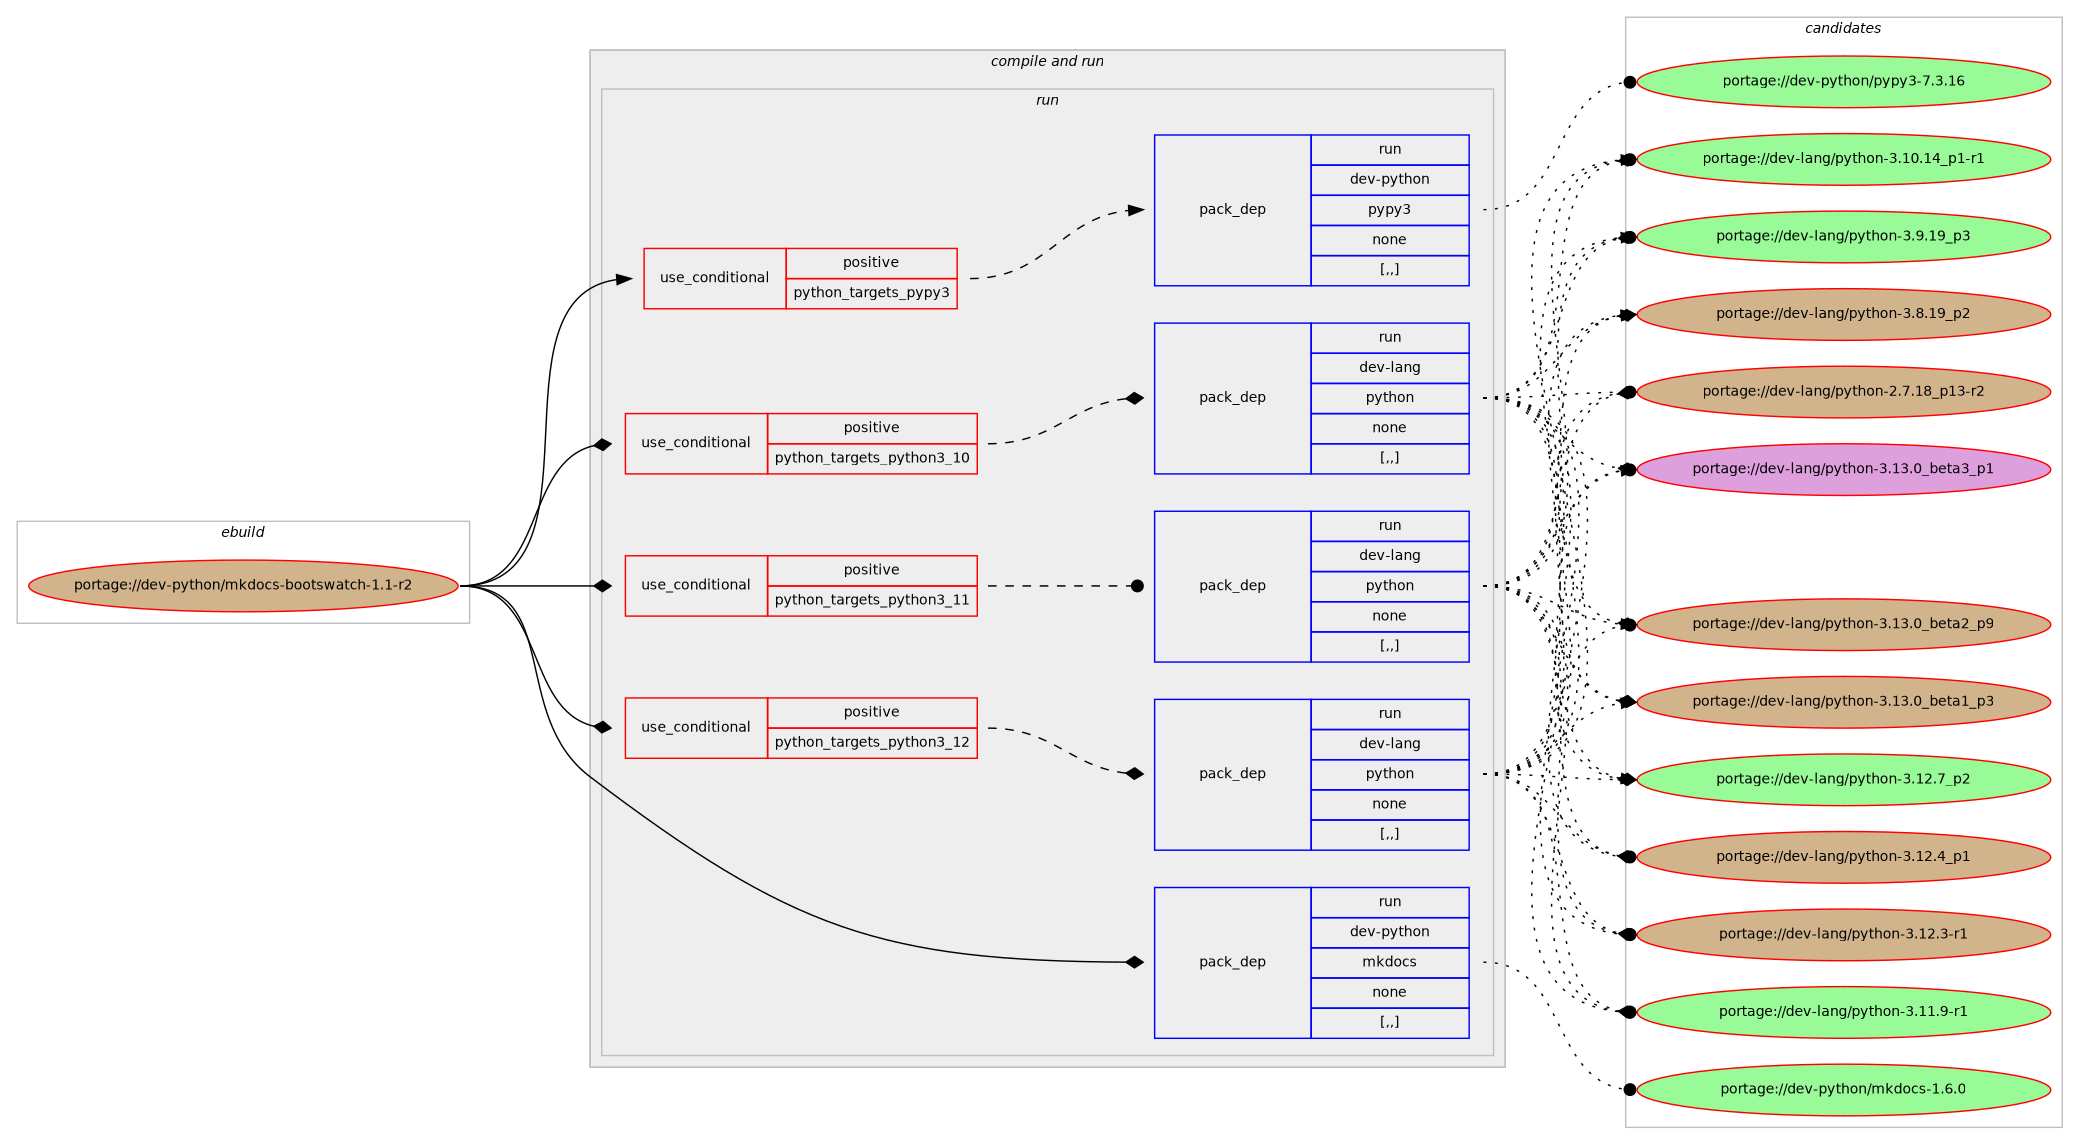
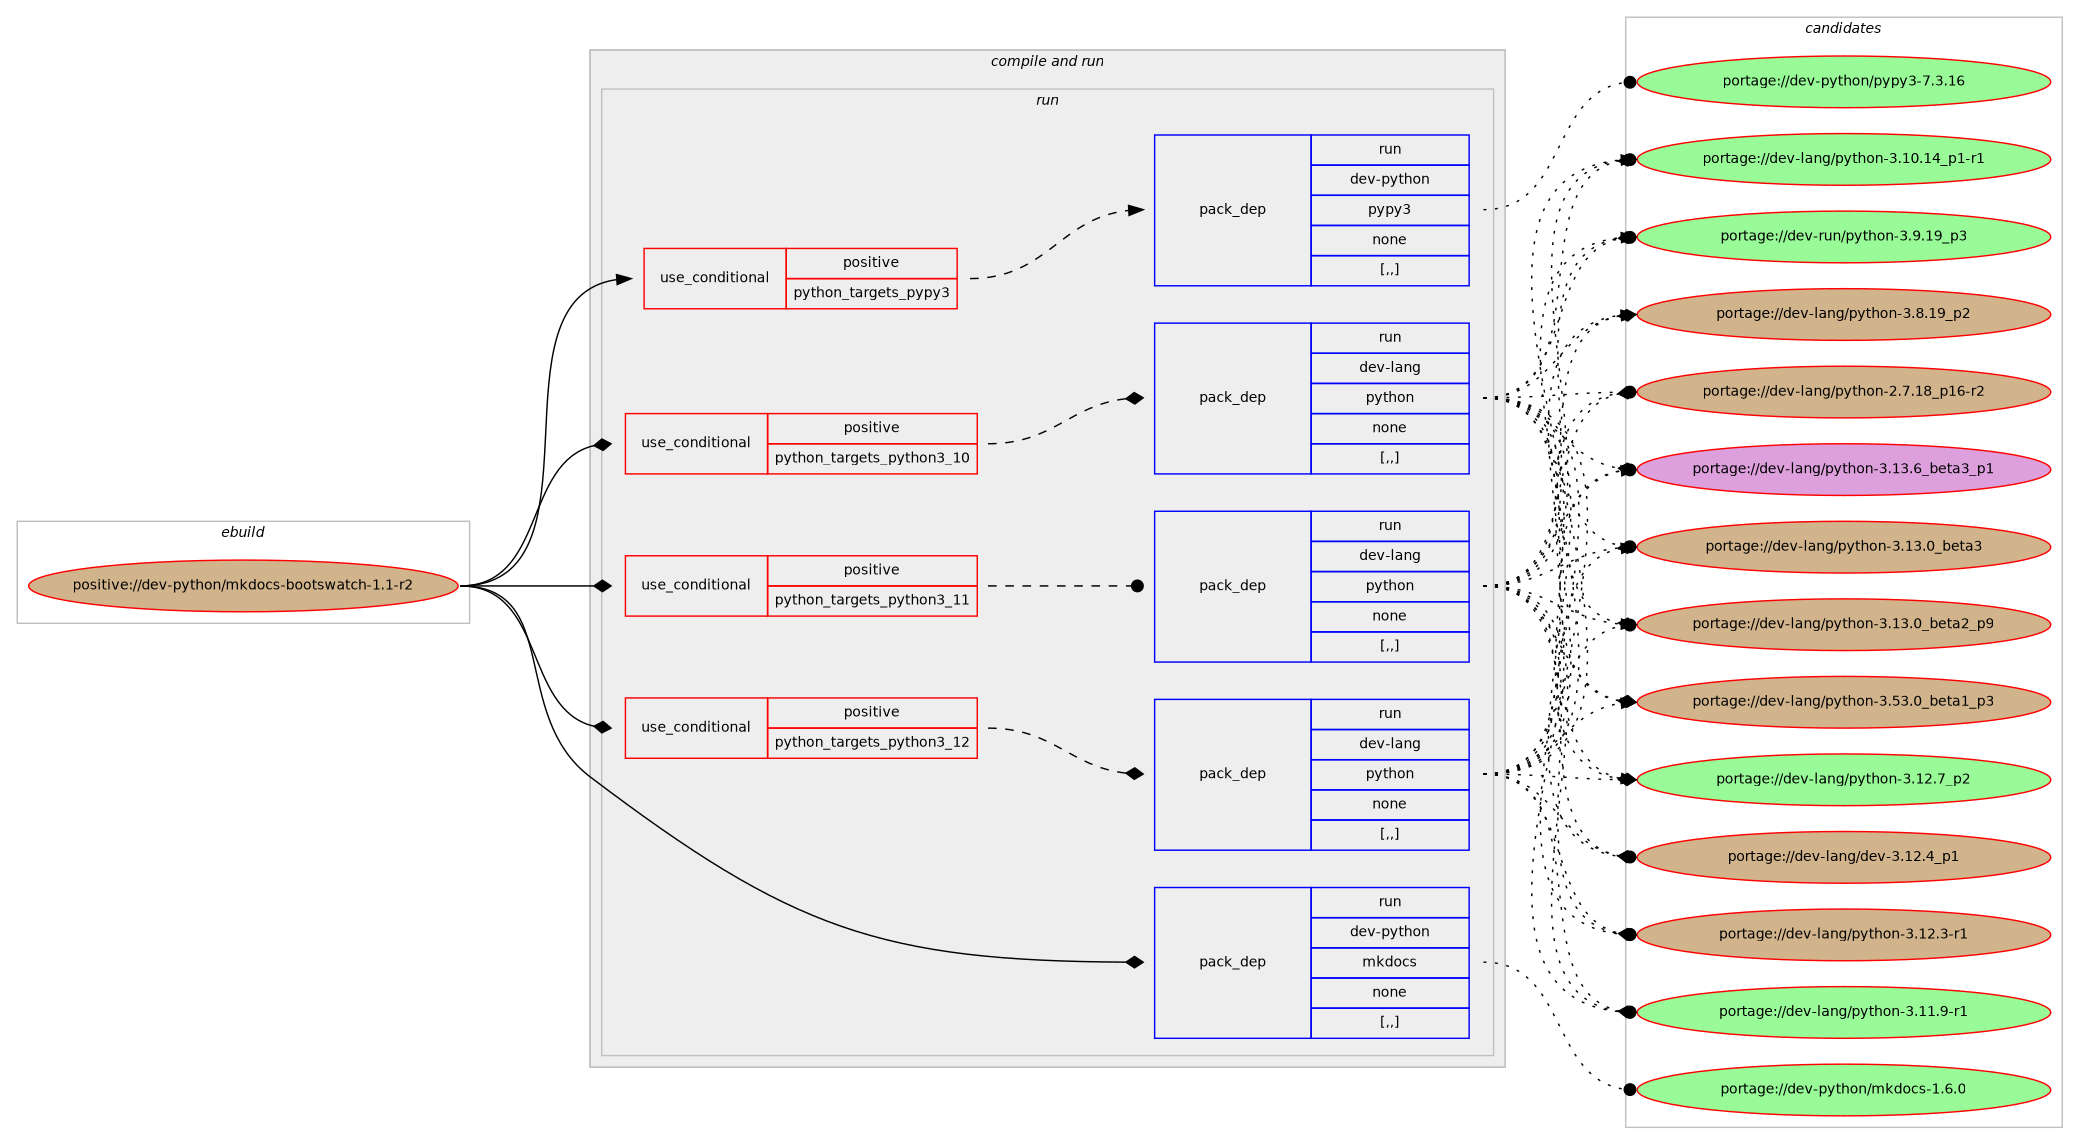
node "portage://dev-lang/python-3.9.19_p3": label "portage://dev-lang/python-3.9.19_p3" -> "portage://dev-run/python-3.9.19_p3"
node "portage://dev-lang/python-2.7.18_p13-r2": label "portage://dev-lang/python-2.7.18_p13-r2" -> "portage://dev-lang/python-2.7.18_p16-r2"
node "portage://dev-lang/python-3.13.0_beta3_p1": label "portage://dev-lang/python-3.13.0_beta3_p1" -> "portage://dev-lang/python-3.13.6_beta3_p1"
node "portage://dev-lang/python-3.13.0_beta3": added
node "portage://dev-python/mkdocs-bootswatch-1.1-r2": label "portage://dev-python/mkdocs-bootswatch-1.1-r2" -> "positive://dev-python/mkdocs-bootswatch-1.1-r2"
node "portage://dev-lang/python-3.13.0_beta1_p3": label "portage://dev-lang/python-3.13.0_beta1_p3" -> "portage://dev-lang/python-3.53.0_beta1_p3"
node "portage://dev-lang/python-3.12.4_p1": label "portage://dev-lang/python-3.12.4_p1" -> "portage://dev-lang/dev-3.12.4_p1"
